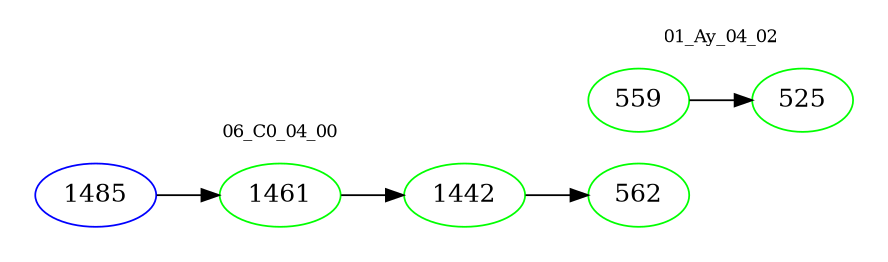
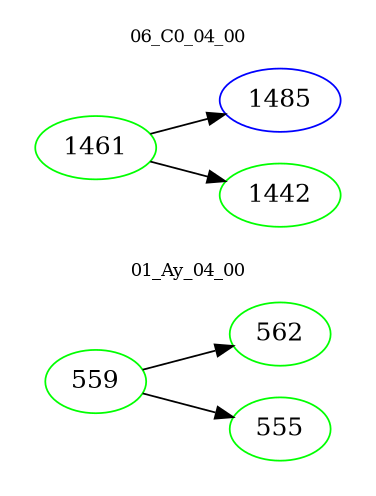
cluster "01_Ay_04_02": label "01_Ay_04_02" -> "01_Ay_04_00"
node "525": label "525" -> "555"
edge "1485" -> "1461": reversed
edge "1442" -> "562": now "559" -> "562"
